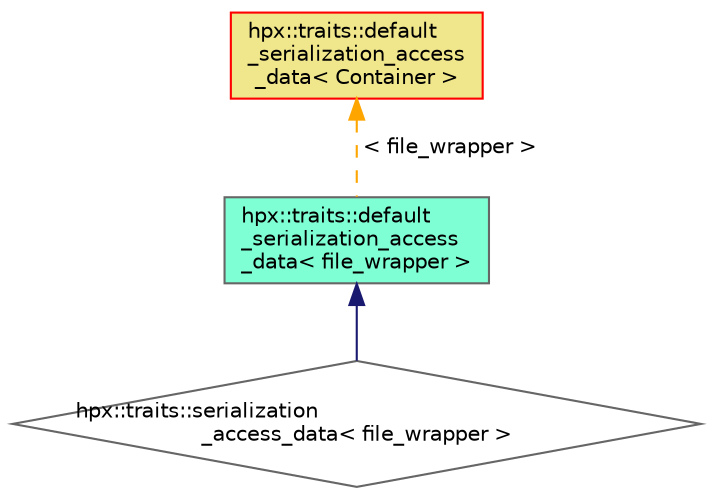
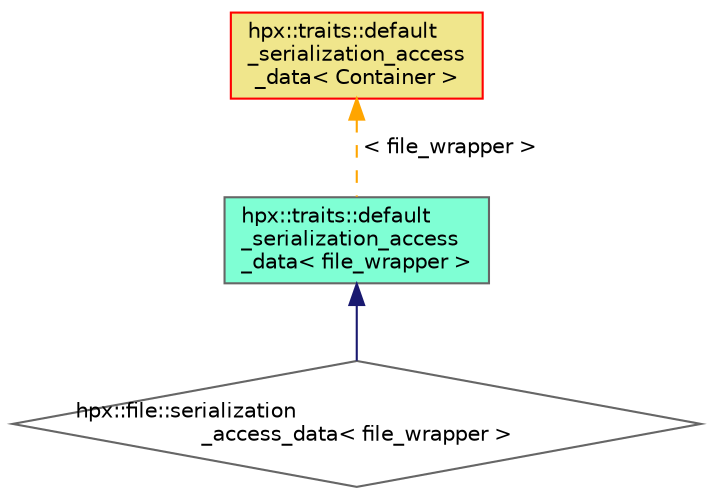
node "hpx::traits::serialization _access_data< file_wrapper >": label "hpx::traits::serialization _access_data< file_wrapper >" -> "hpx::file::serialization _access_data< file_wrapper >"
